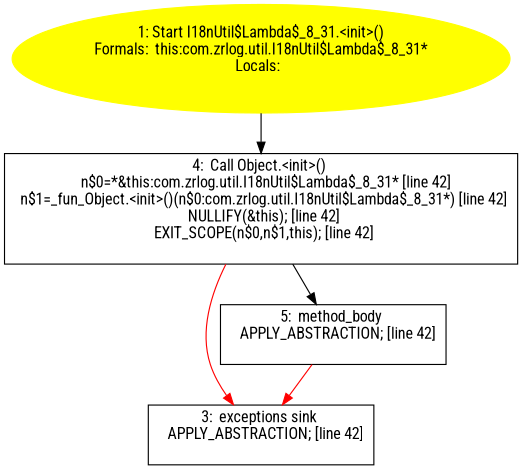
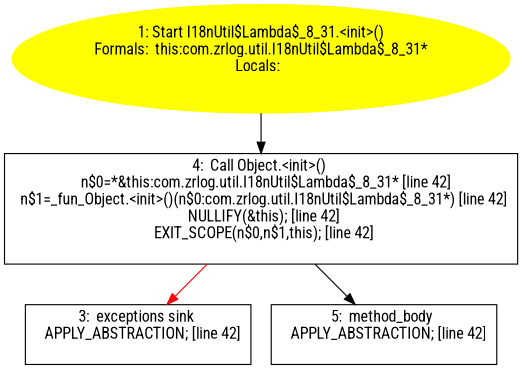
edge "5:  method_body APPLY_ABSTRACTION; [line 42]" -> "3:  exceptions sink APPLY_ABSTRACTION; [line 42]": removed
